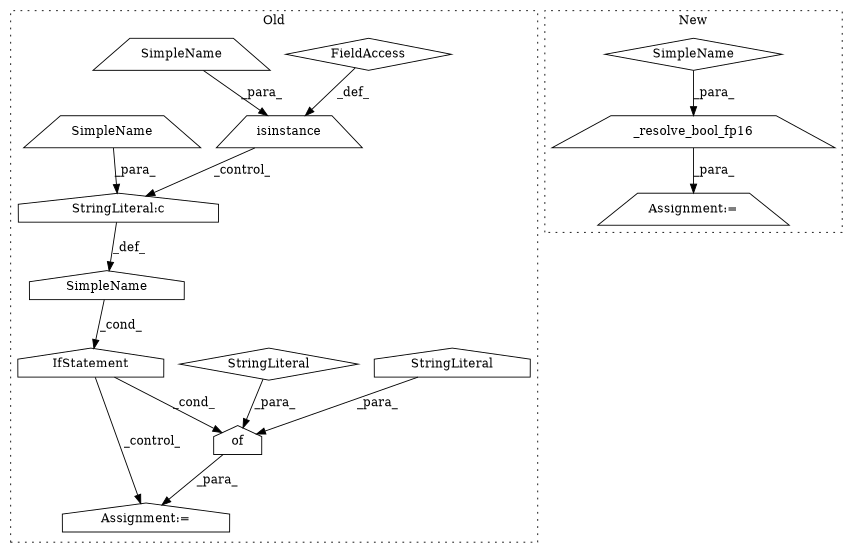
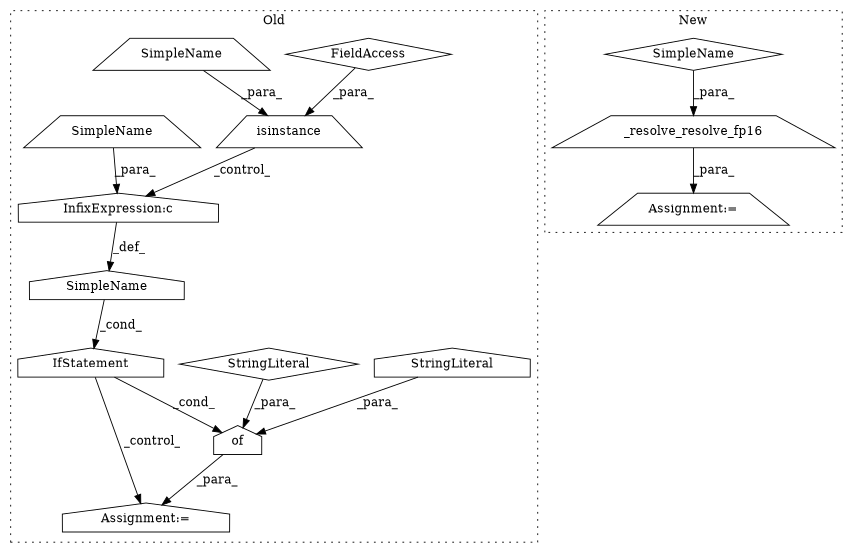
edge "FieldAccess" -> "isinstance": label "_def_" -> "_para_"
node "_resolve_bool_fp16": label "_resolve_bool_fp16" -> "_resolve_resolve_fp16"
node "StringLiteral:c": label "StringLiteral:c" -> "InfixExpression:c"
